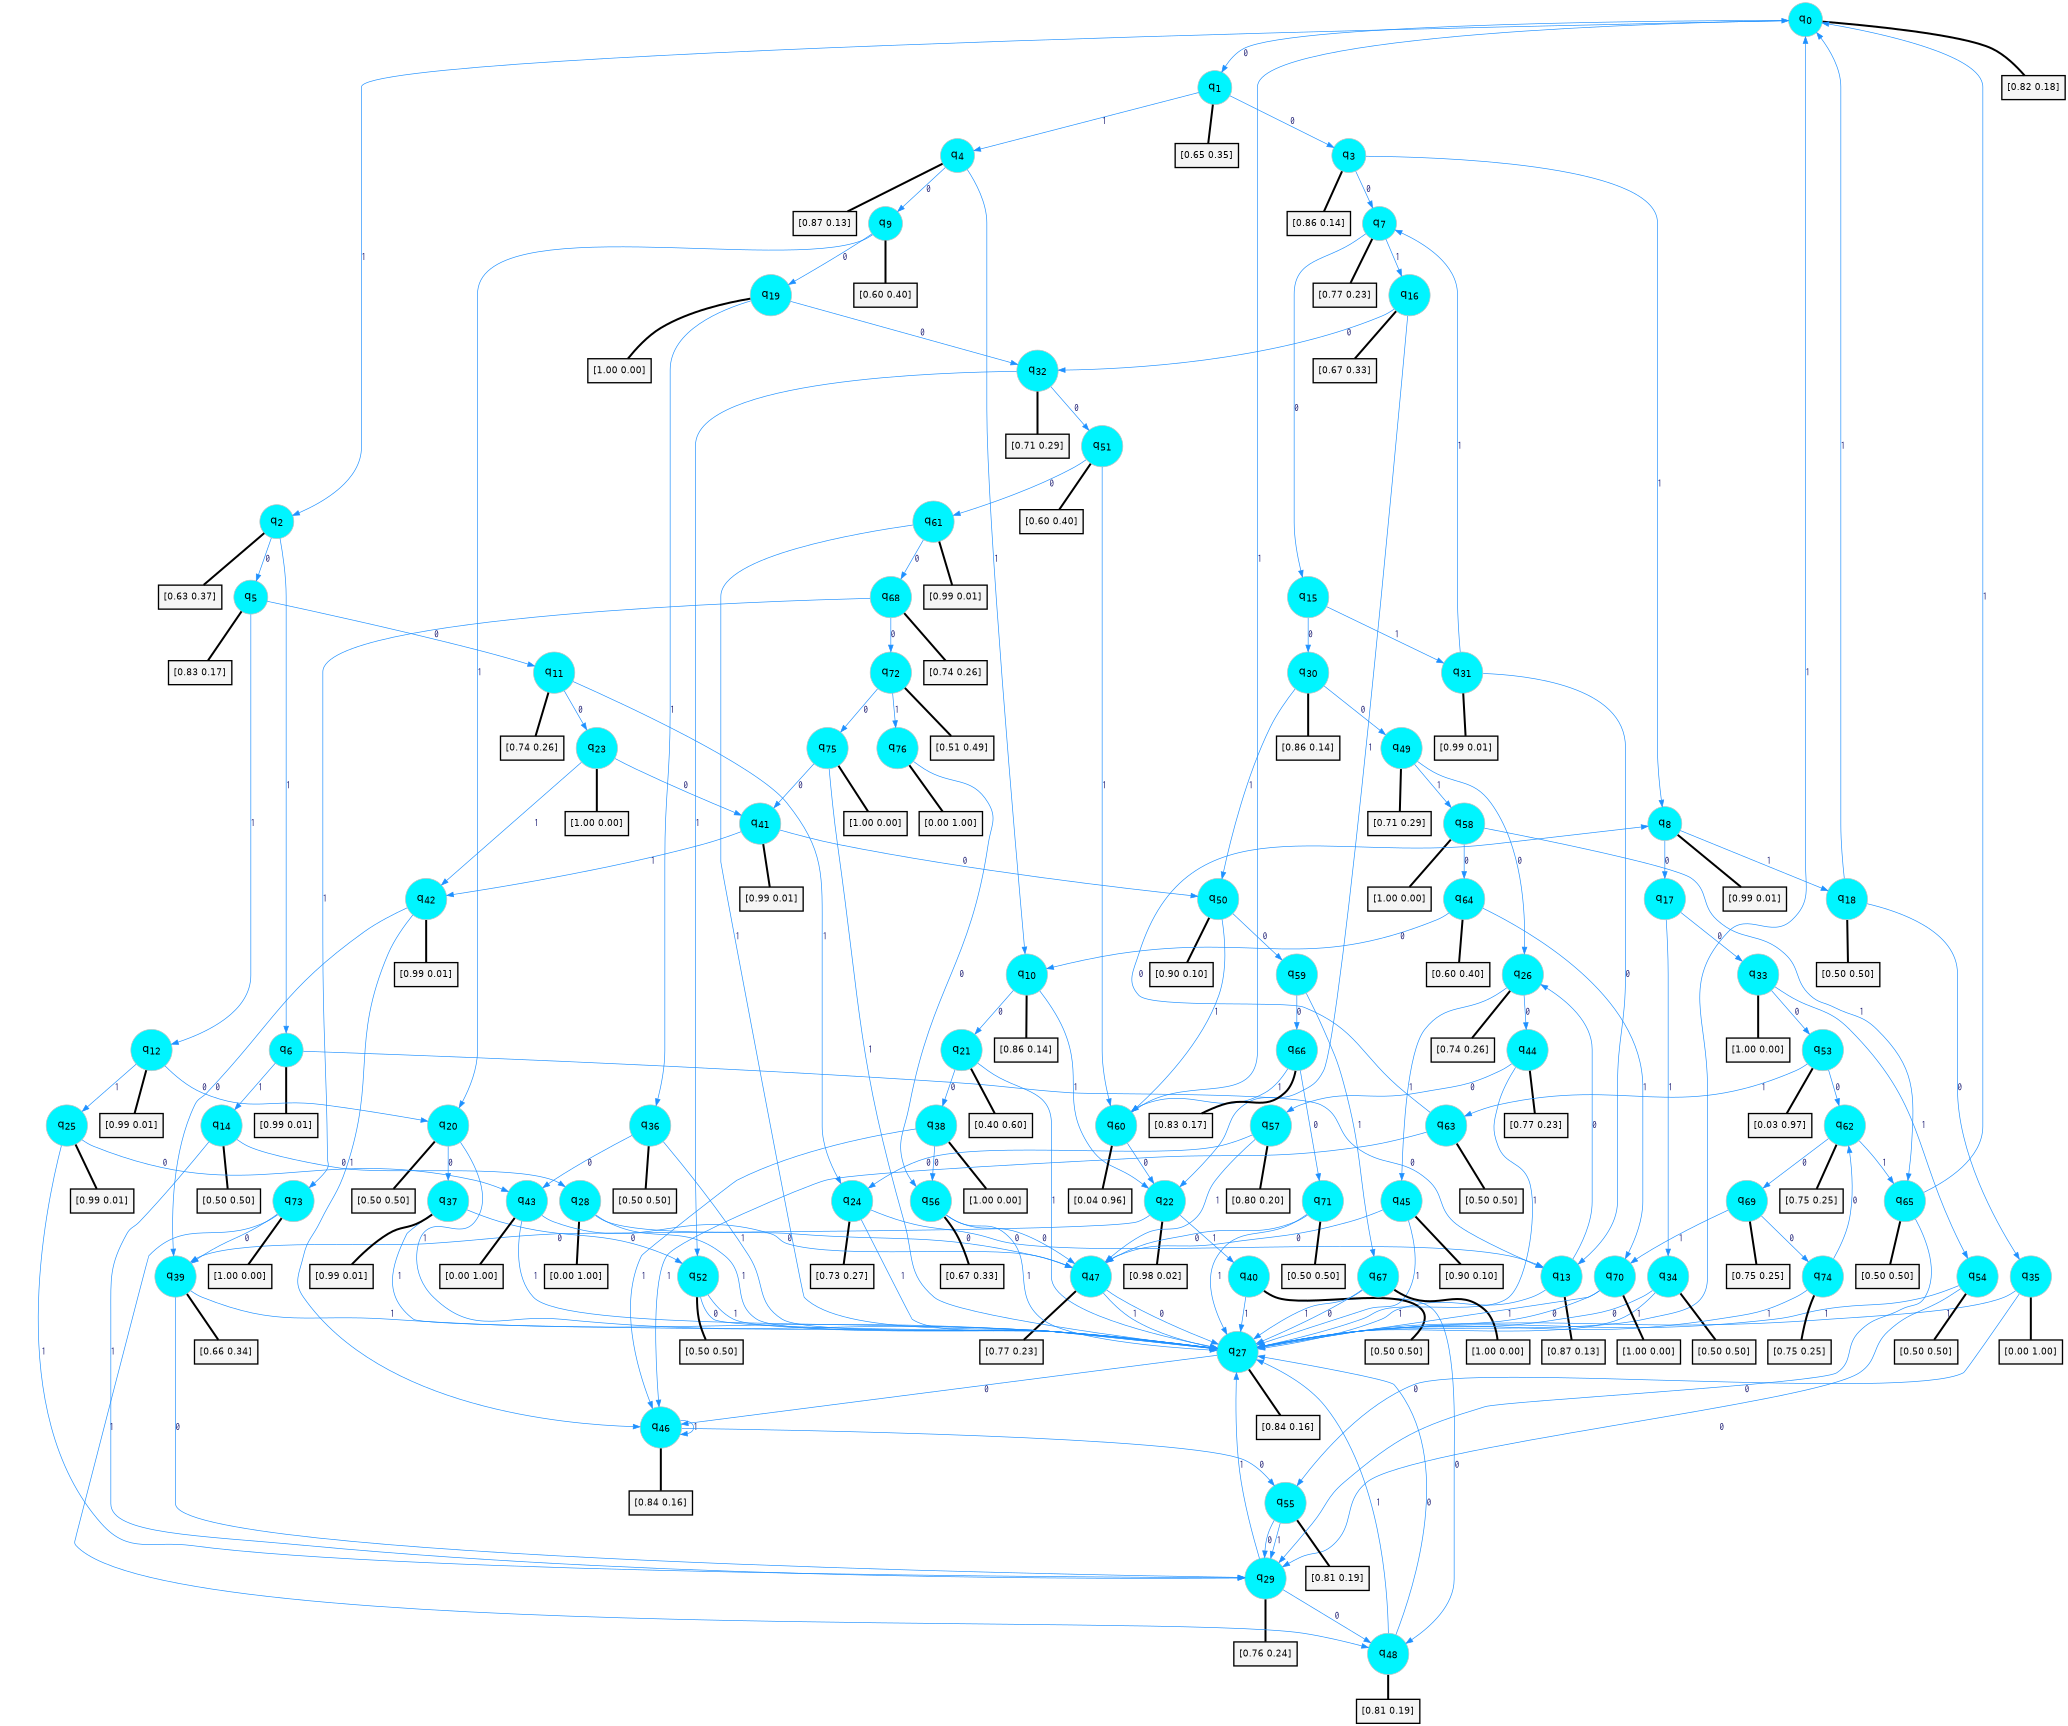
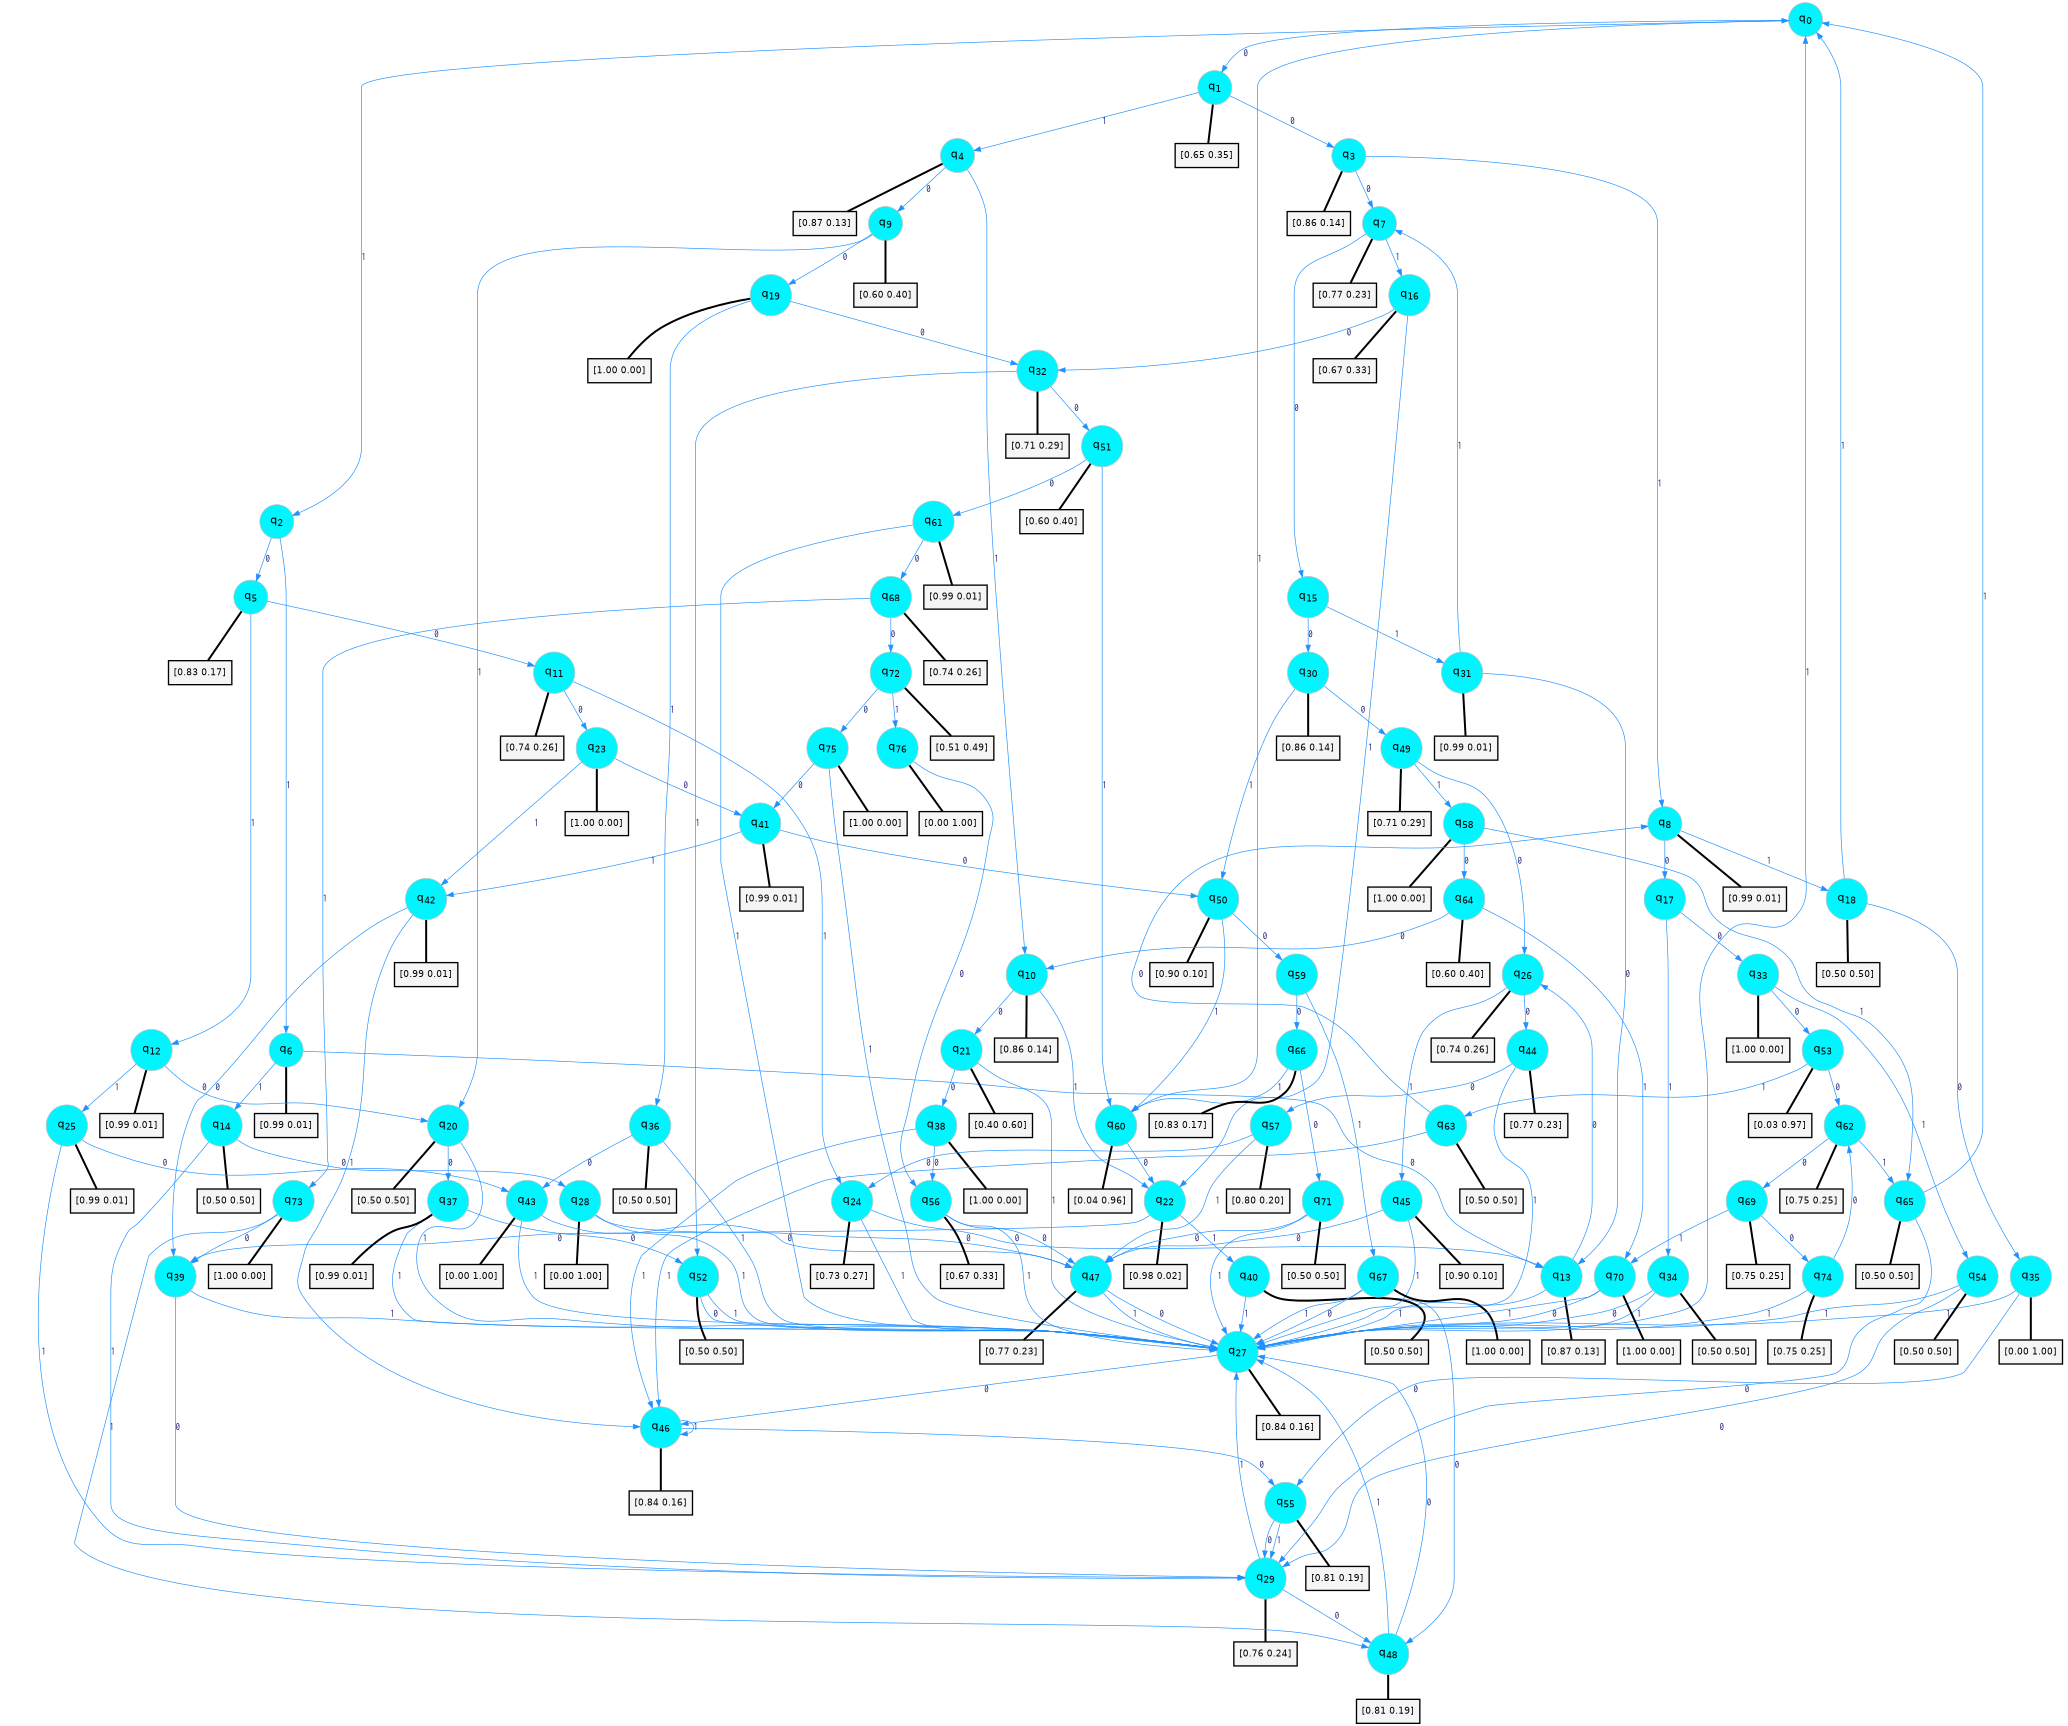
node "[0.82 0.18]": removed
node "[0.63 0.37]": removed
node "[0.66 0.34]": removed
